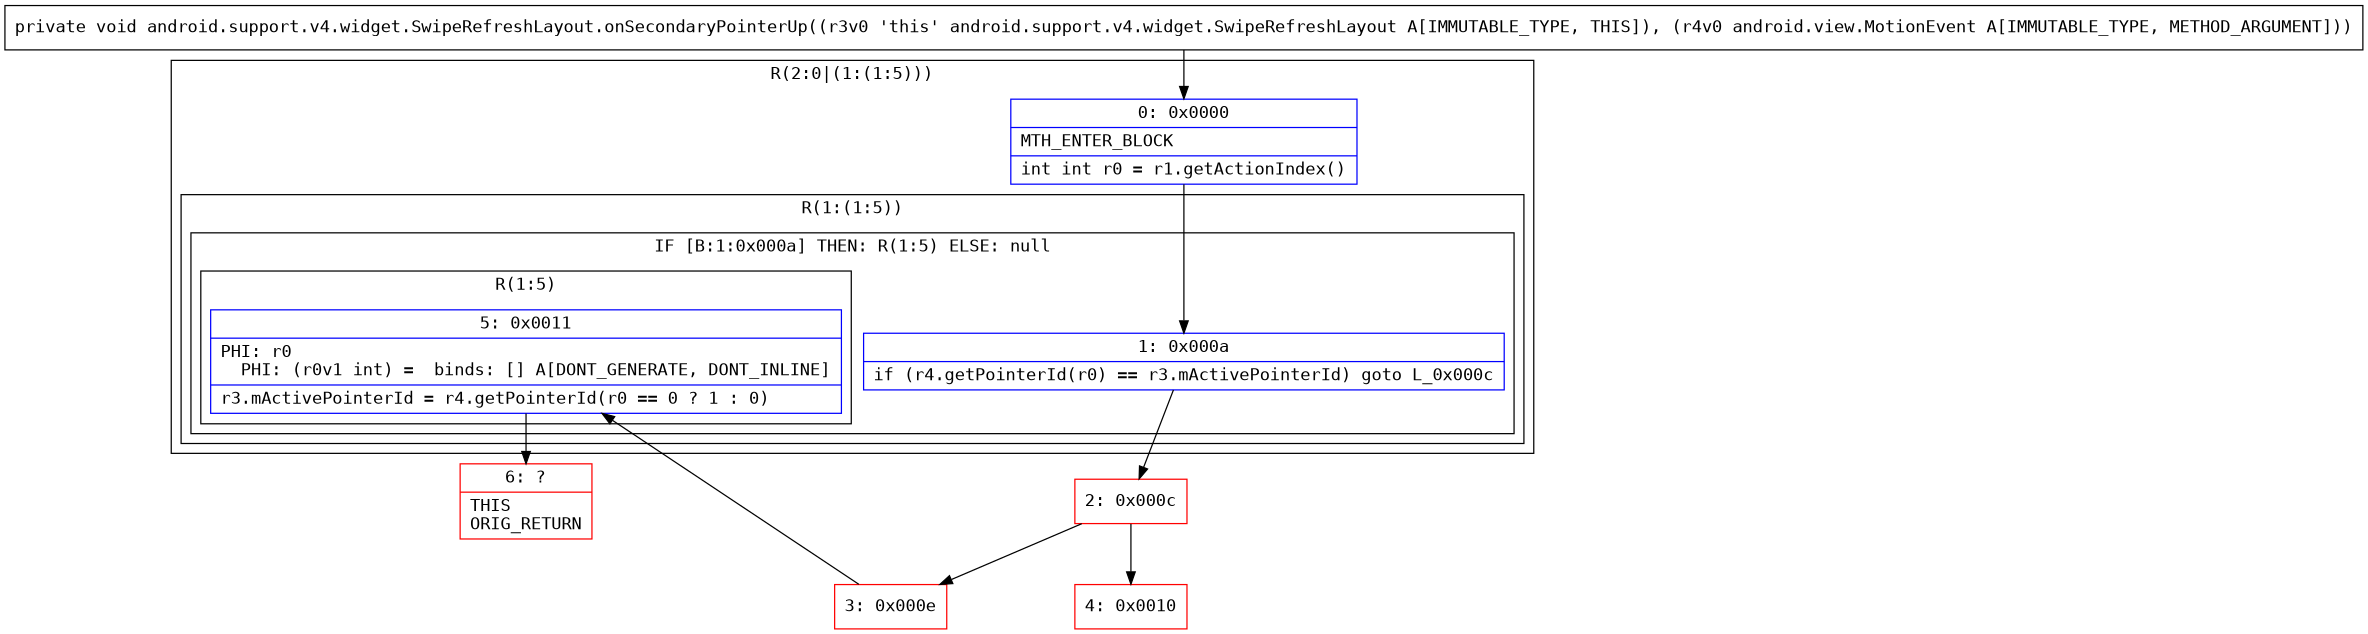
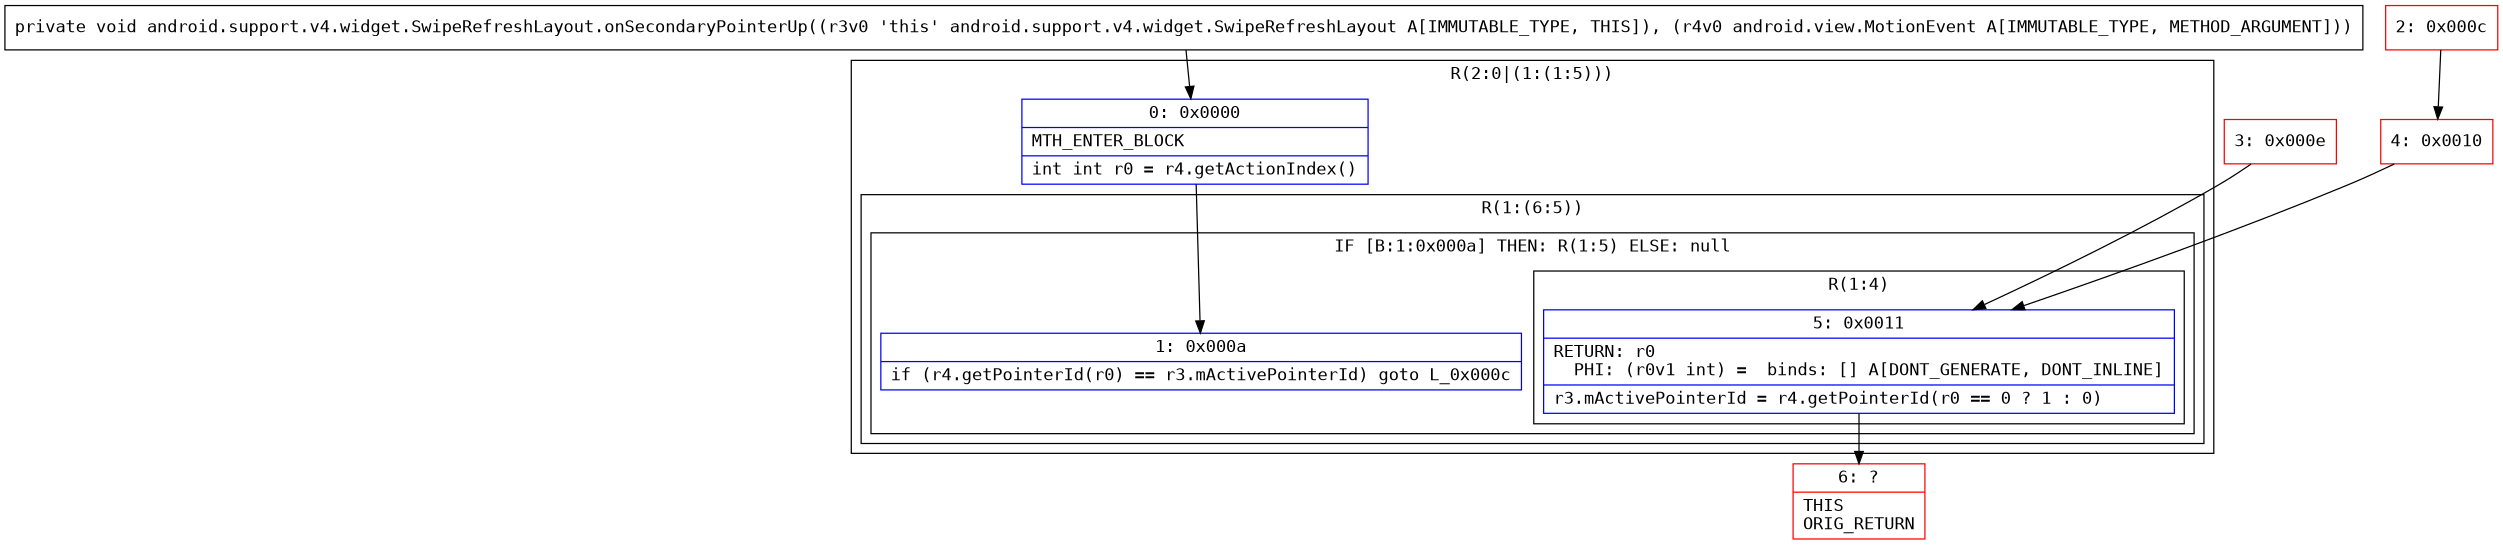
node "0: 0x0000": text "int int r0 = r1.getActionIndex()" -> "int int r0 = r4.getActionIndex()"
cluster "R(1:(1:5))": label "R(1:(1:5))" -> "R(1:(6:5))"
edge "4: 0x0010" -> "5: 0x0011": added
cluster "R(1:5)": label "R(1:5)" -> "R(1:4)"
node "5: 0x0011": text "PHI: r0" -> "RETURN: r0"
edge "1: 0x000a" -> "2: 0x000c": removed
edge "2: 0x000c" -> "3: 0x000e": removed
